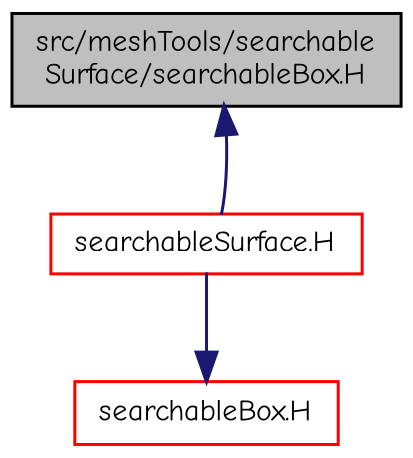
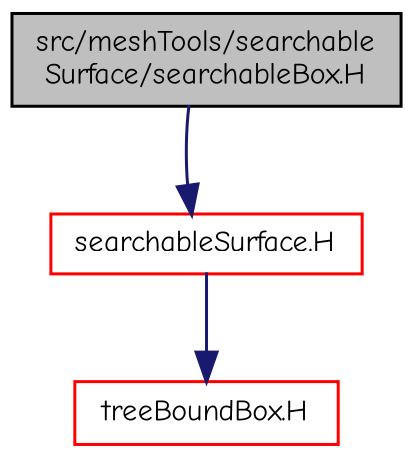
edge "searchableSurface.H" -> "src/meshTools/searchable Surface/searchableBox.H": reversed
node "searchableBox.H": label "searchableBox.H" -> "treeBoundBox.H"
